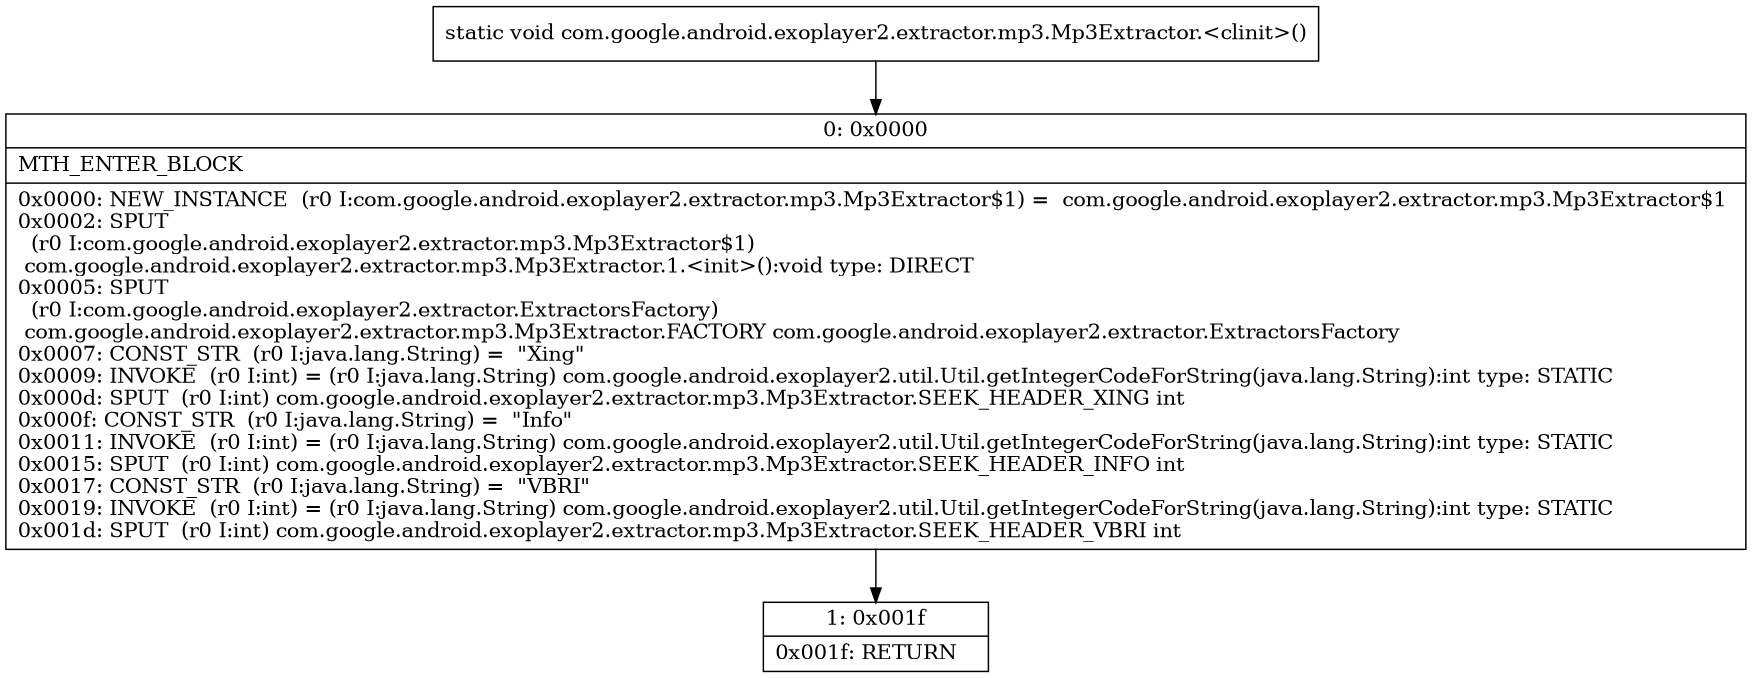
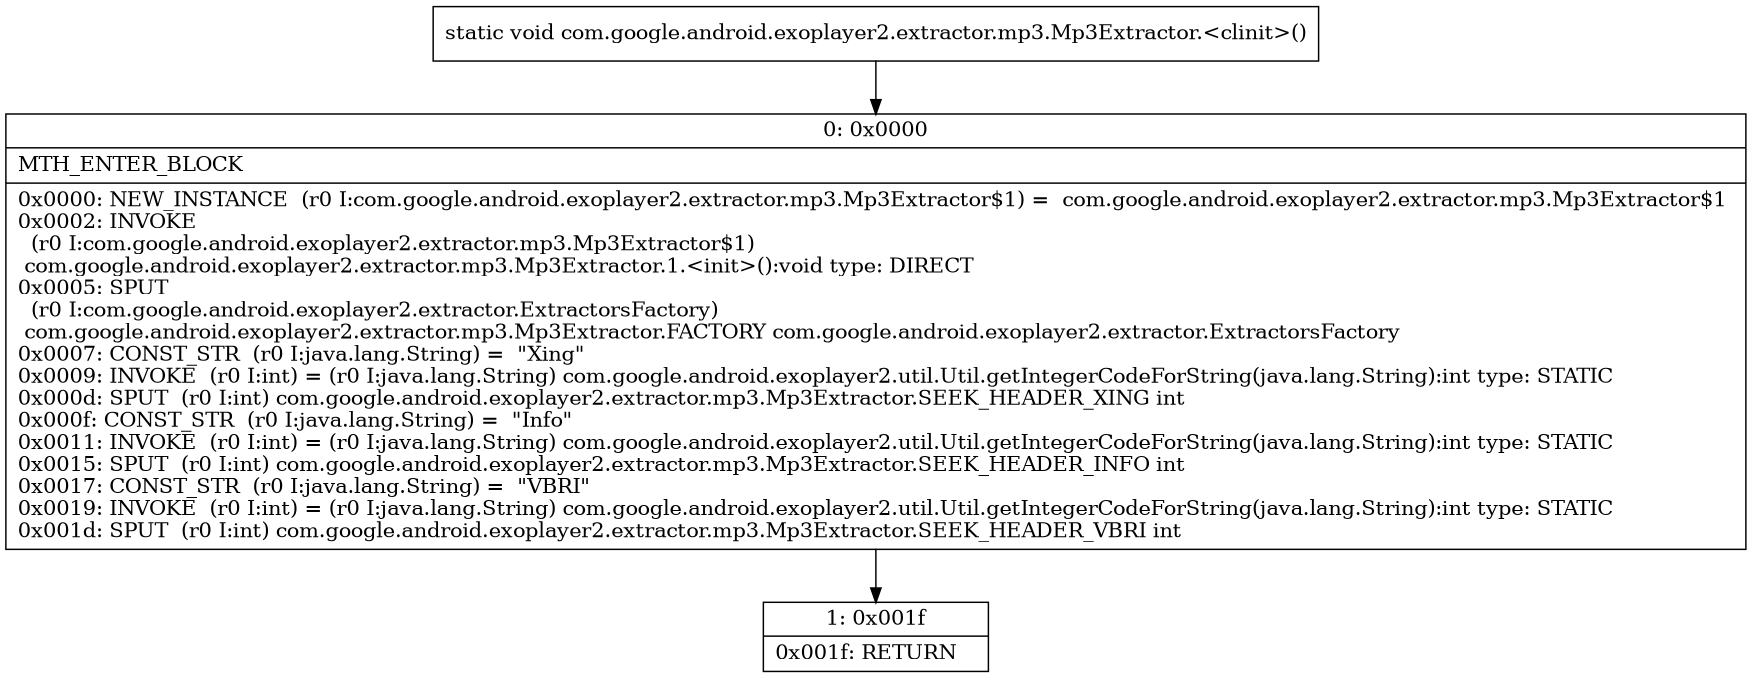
node "0: 0x0000": text "0x0002: SPUT" -> "0x0002: INVOKE"
